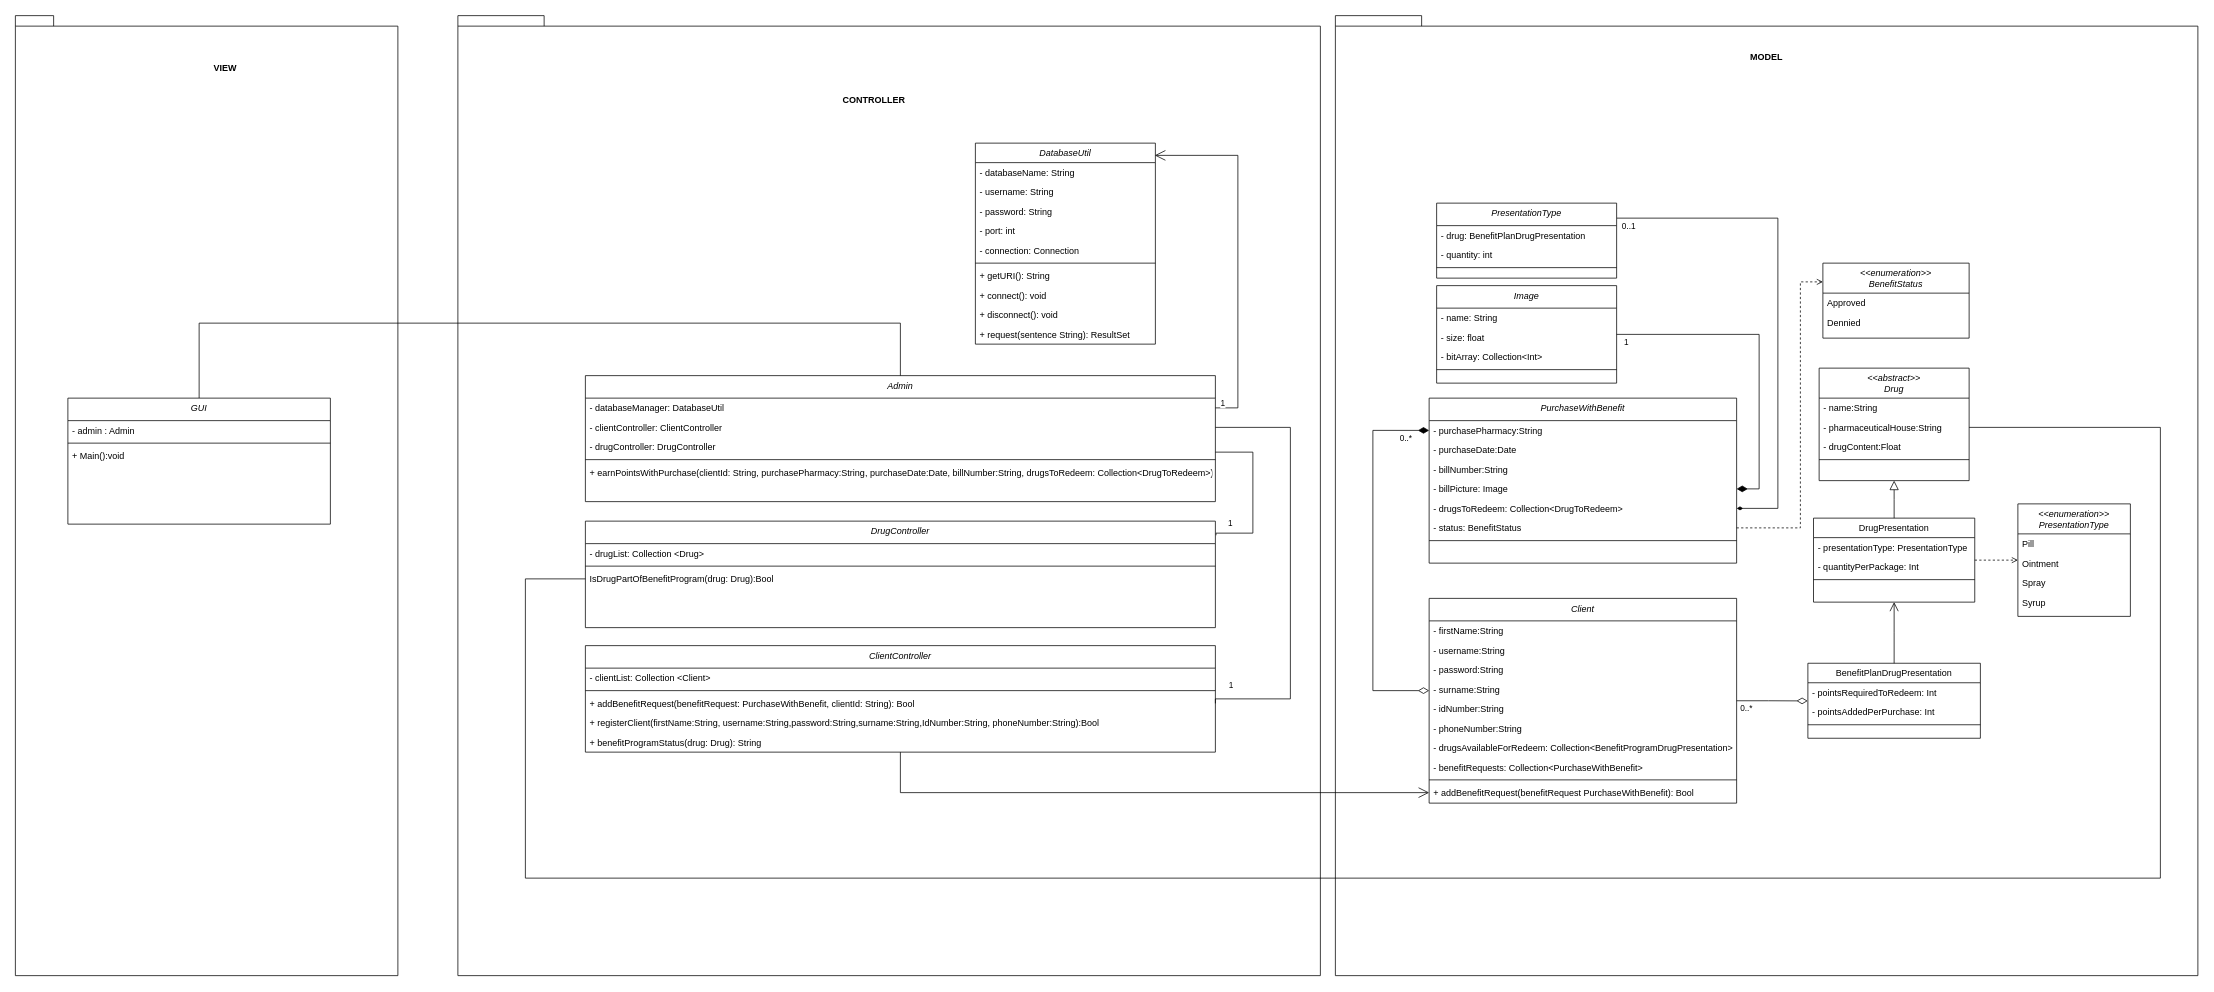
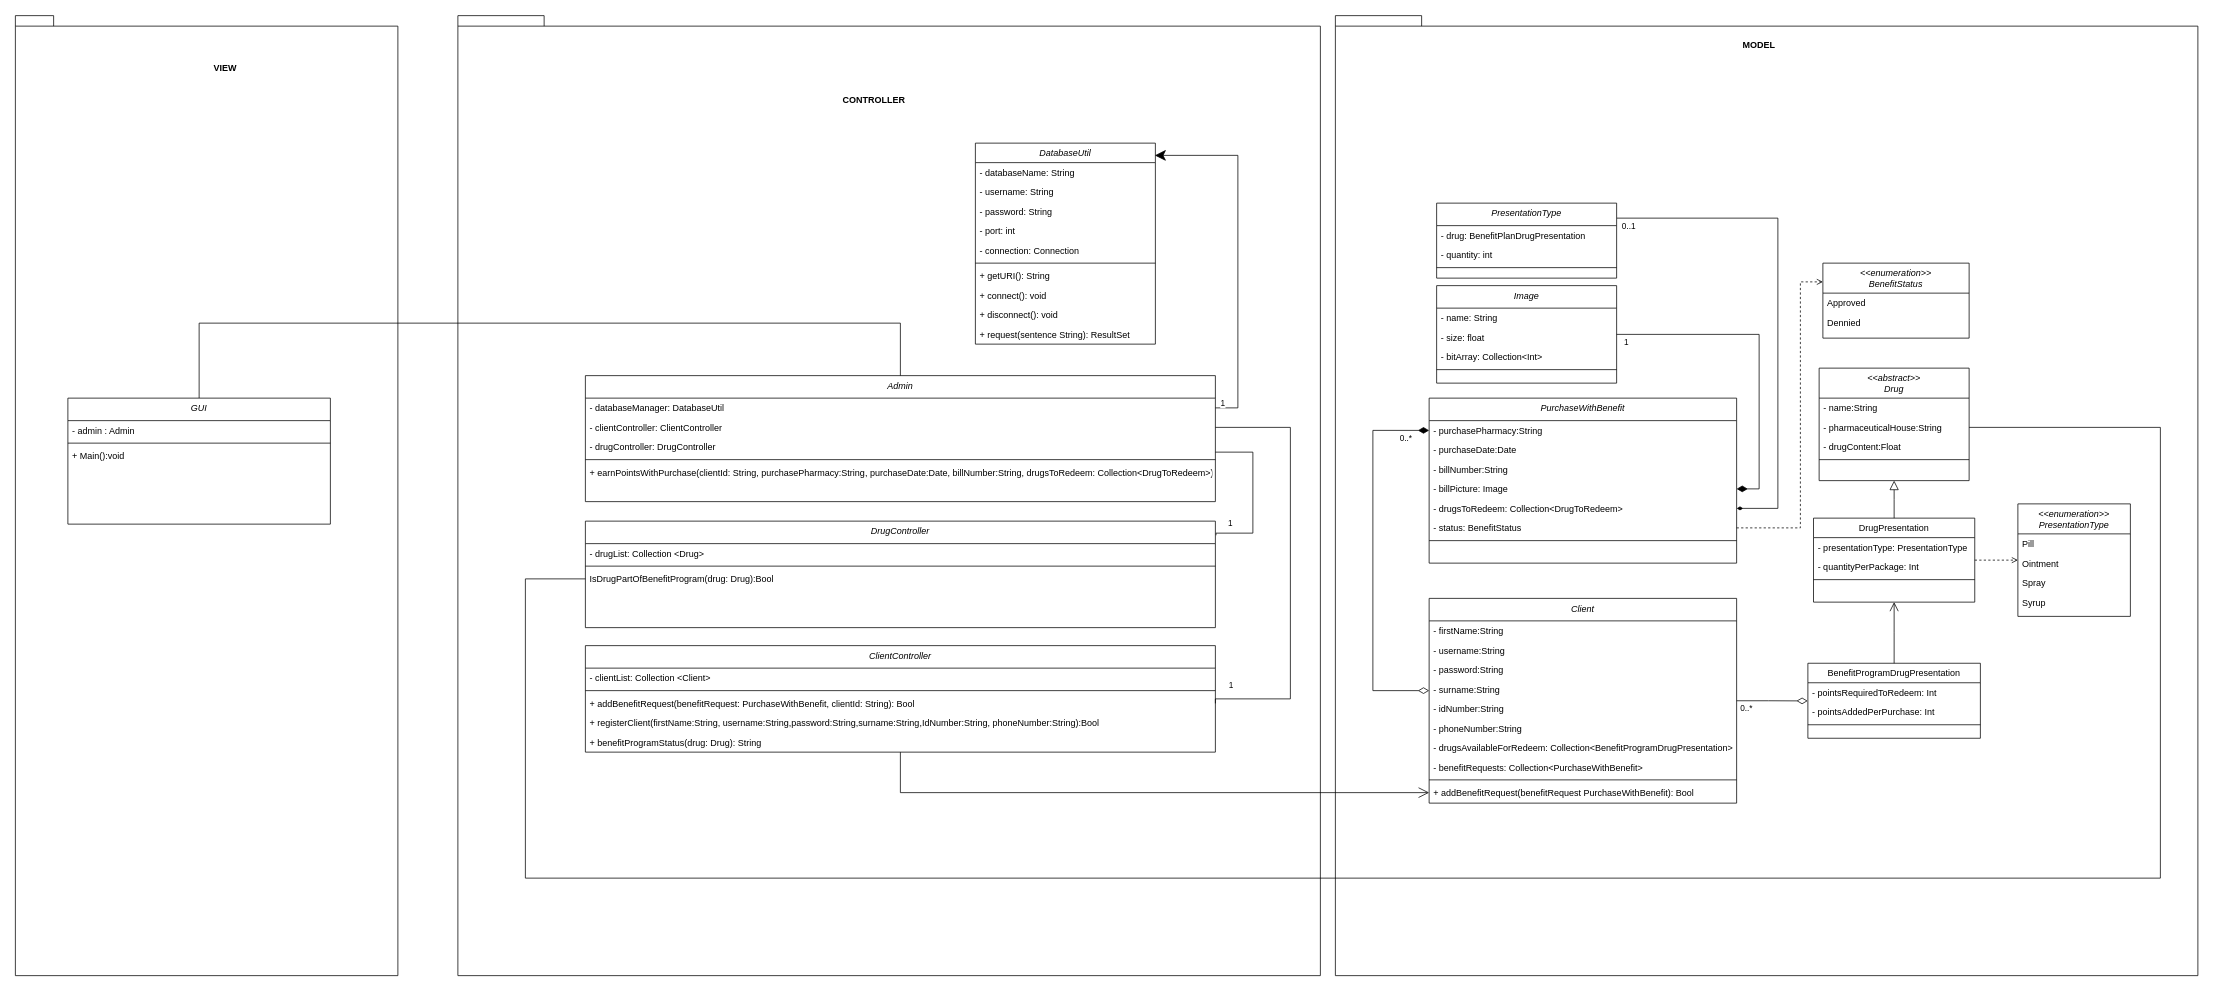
node "MODEL": moved (1767, 57) -> (1759, 45)
edge "- databaseManager: DatabaseUtil" -> "DatabaseUtil": arrowhead open -> classic
node "BenefitPlanDrugPresentation": label "BenefitPlanDrugPresentation" -> "BenefitProgramDrugPresentation"
